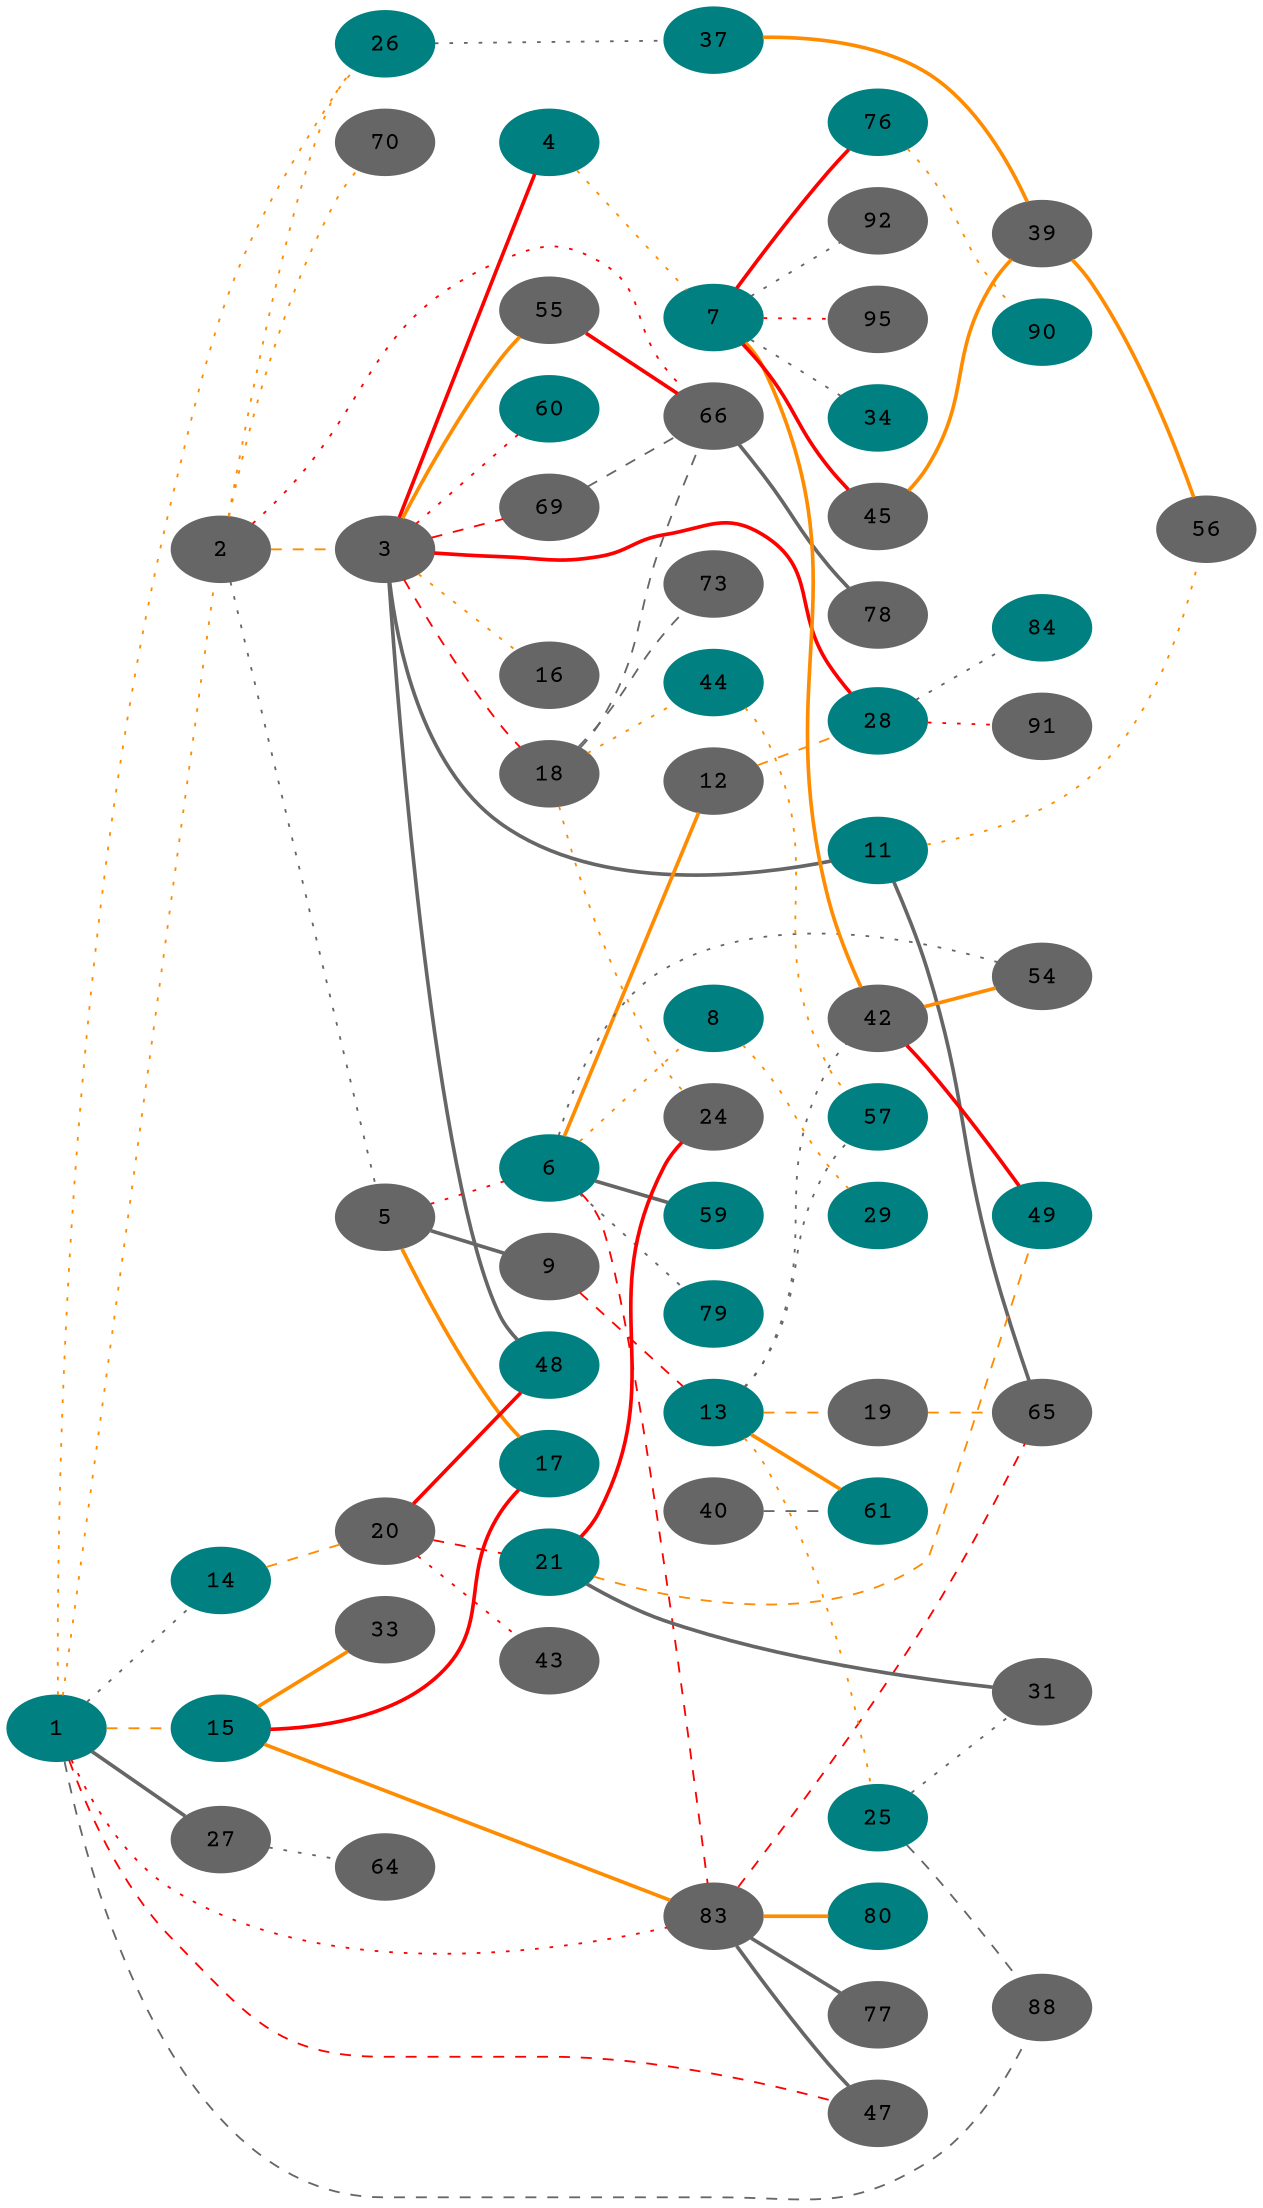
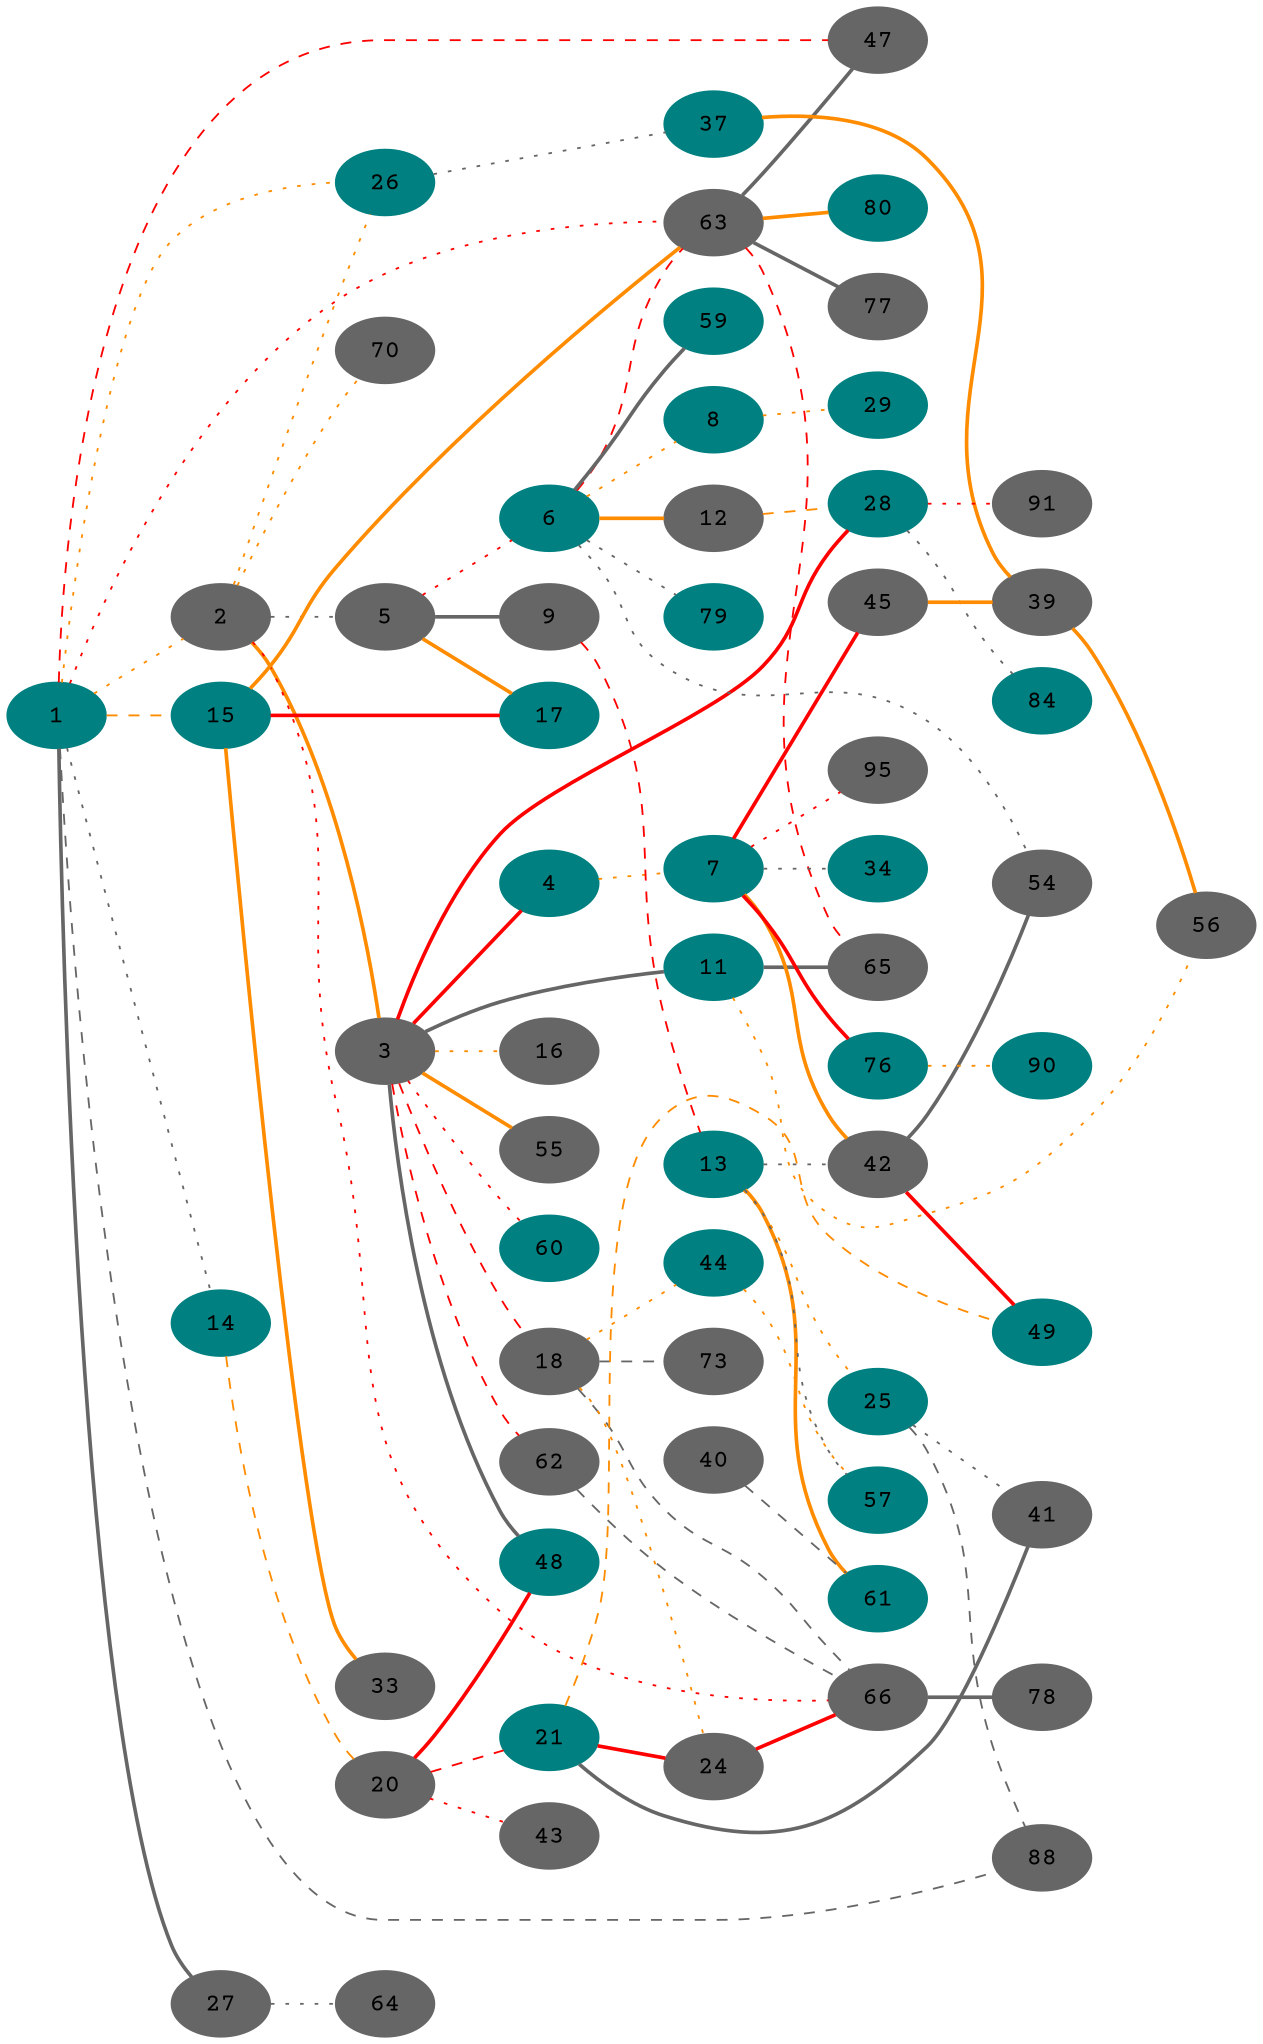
node "92": removed
edge "55" -- "66": now "24" -- "66"
node "69": label "69" -> "62"
edge "2" -- "3": style dashed -> bold
edge "54" -- "42": color darkorange -> gray40
node "19": removed
node "31": label "31" -> "41"
node "83": label "83" -> "63"
